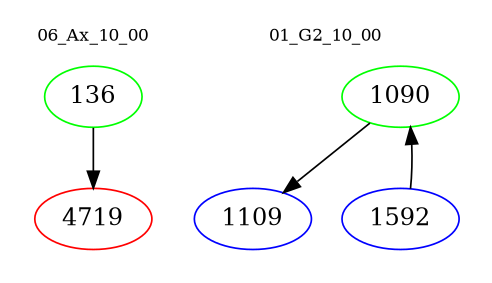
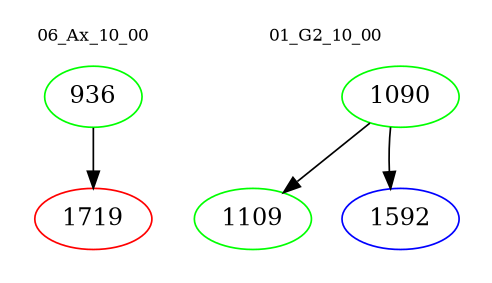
node "136": label "136" -> "936"
edge "1592" -> "1090": reversed
node "4719": label "4719" -> "1719"
node "1109": color blue -> green
